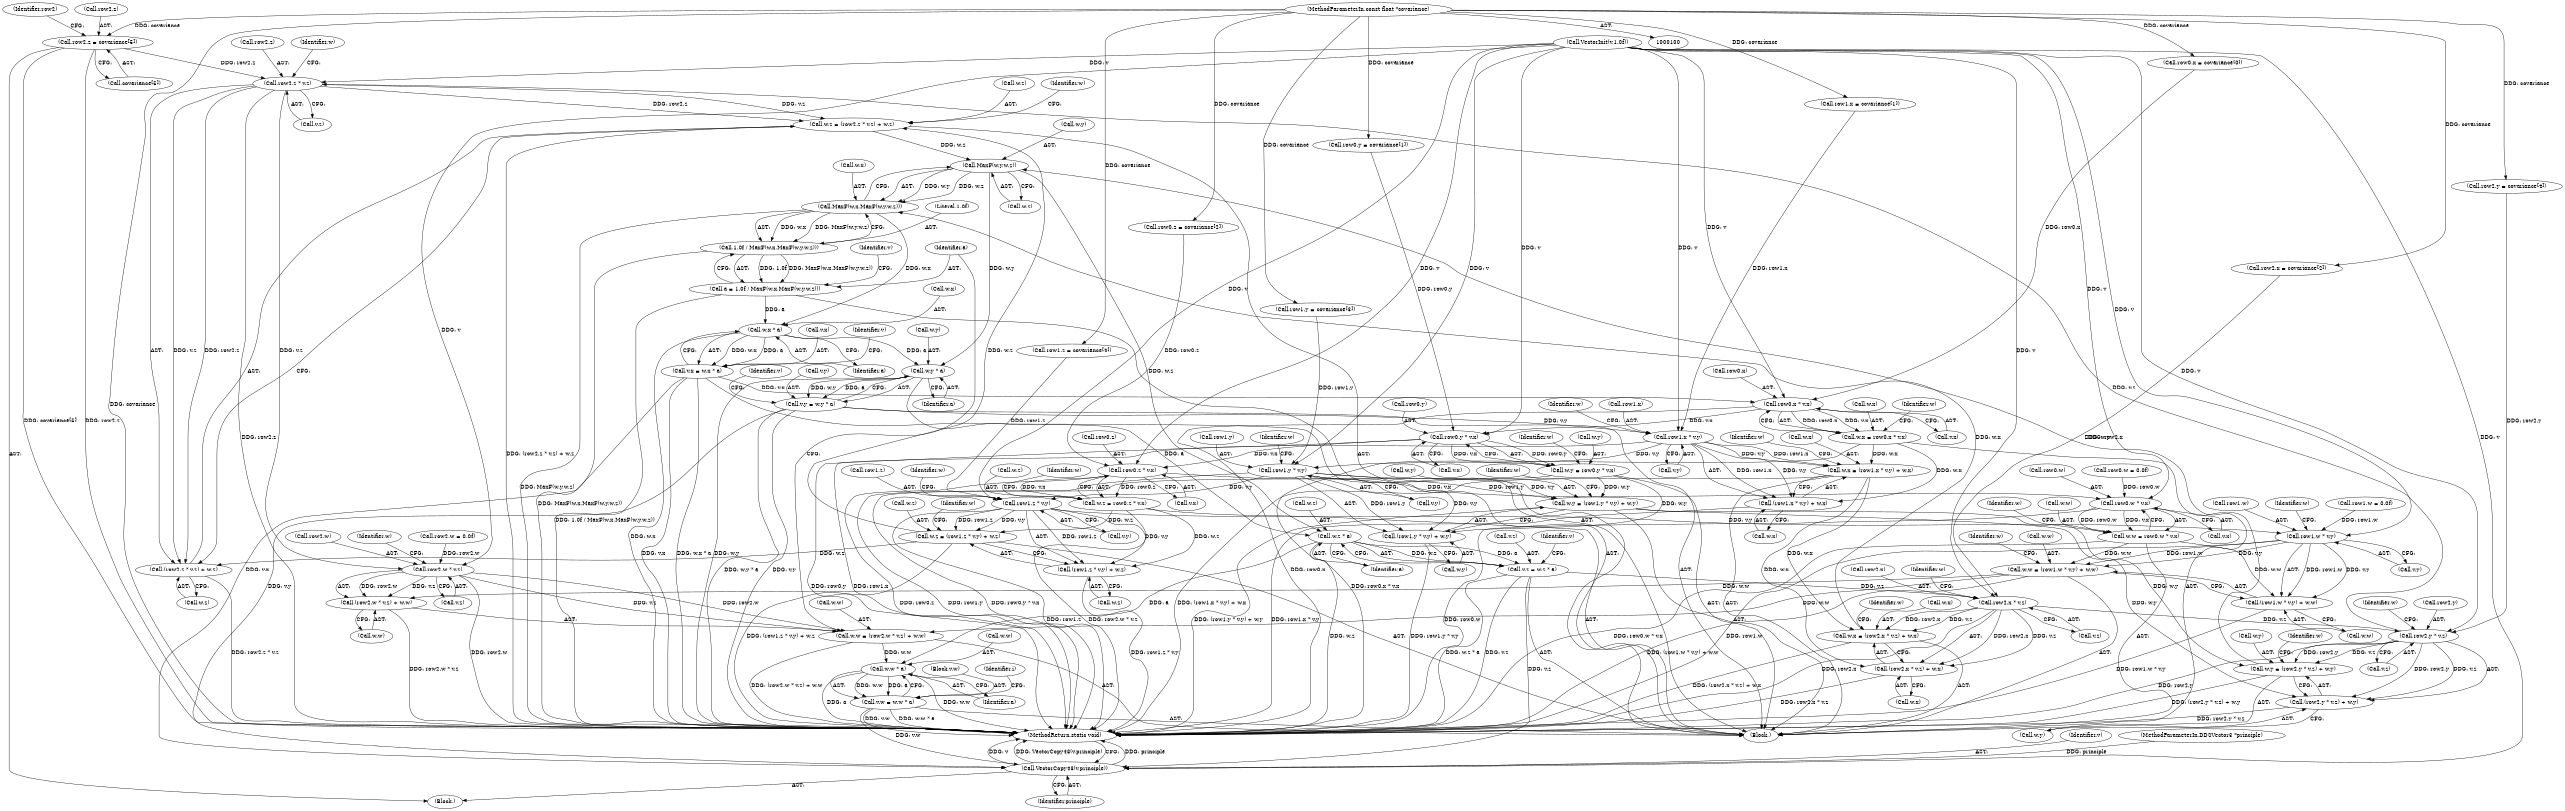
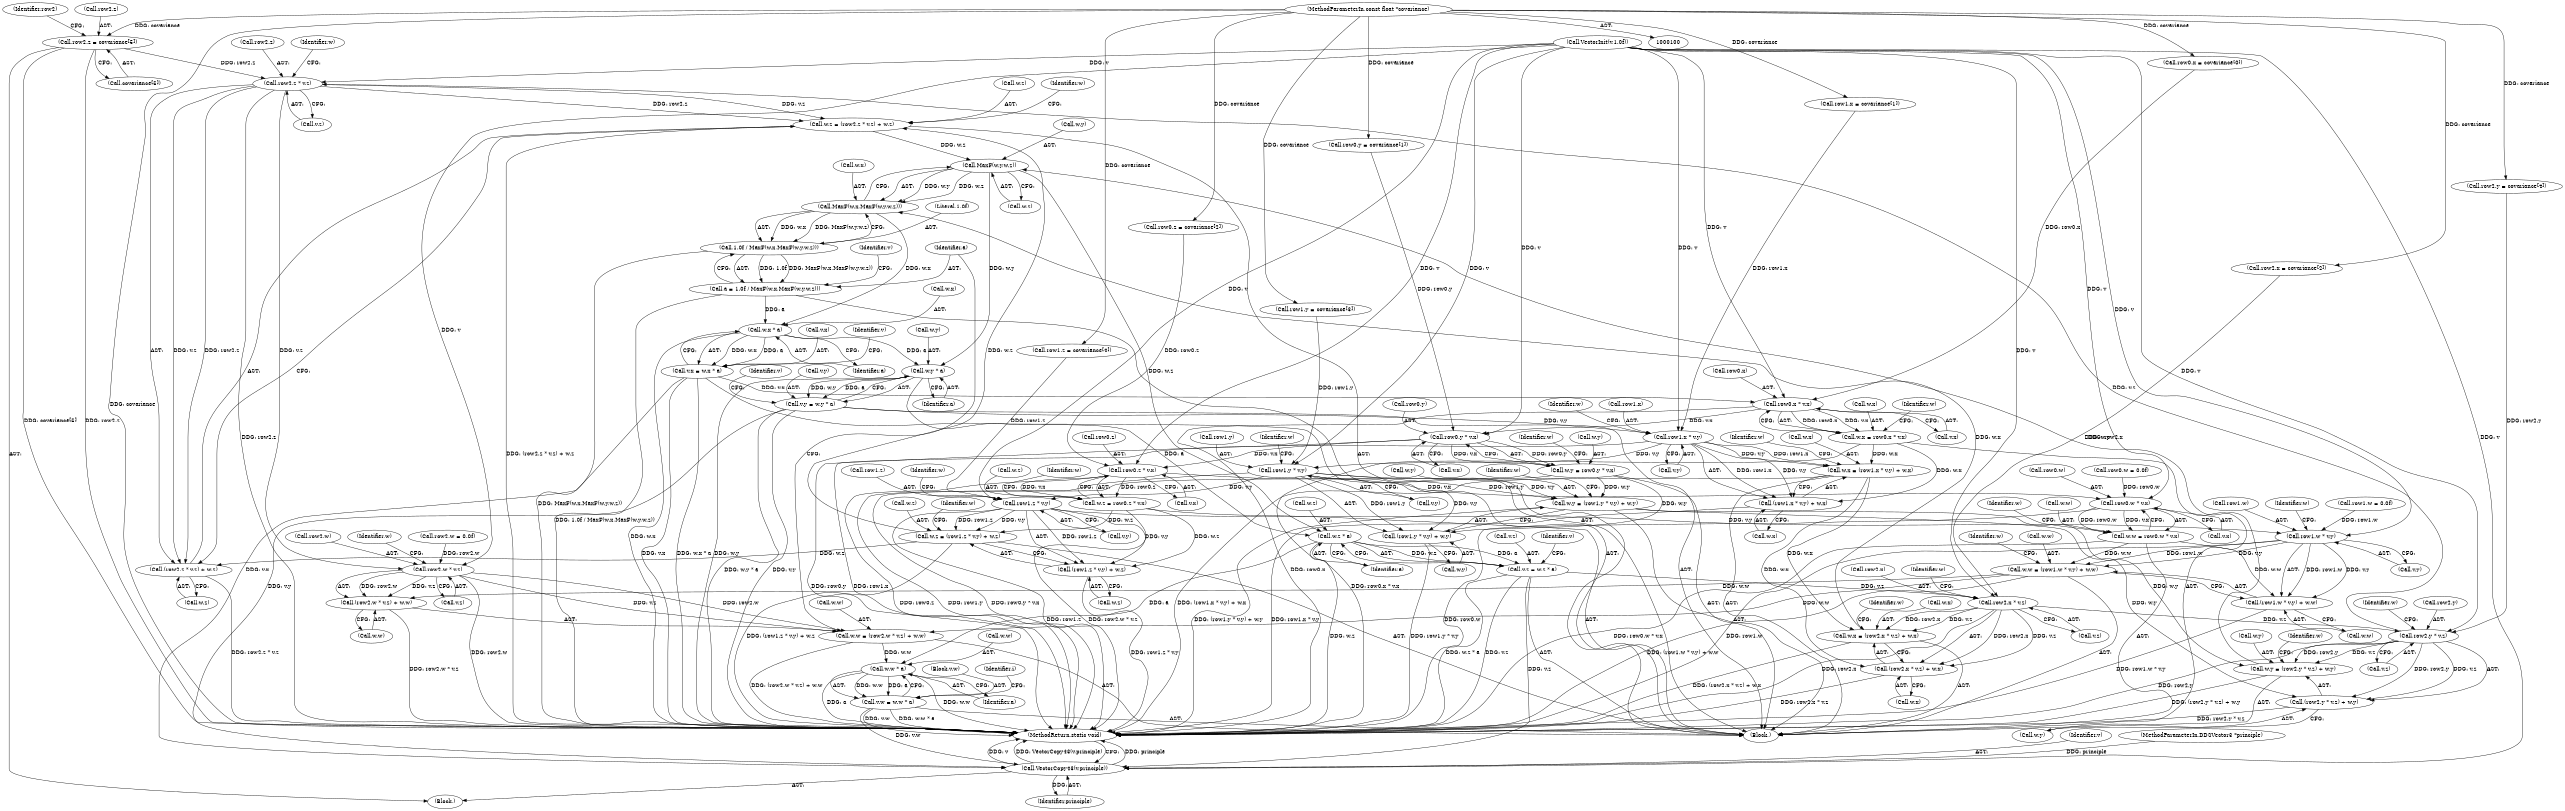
edge "(Call,MaxF(w.x,MaxF(w.y,w.z)))" -> "(MethodReturn,static void)": removed, label "DDG: MaxF(w.y,w.z)"
edge "(Call,w.y = (row2.y * v.z) + w.y)" -> "(Call,(row2.y * v.z) + w.y)": removed, label "CFG:"
edge "(Call,VectorCopy43(v,principle))" -> "(Identifier,principle)": label "CFG: " -> "DDG: "
